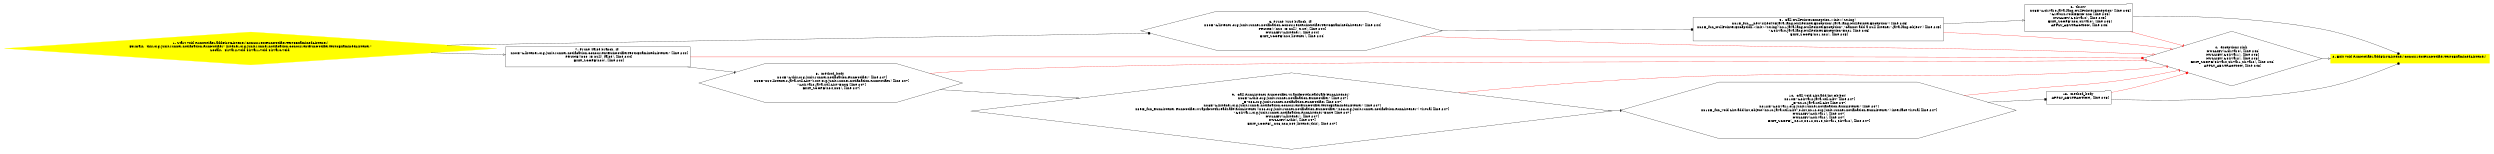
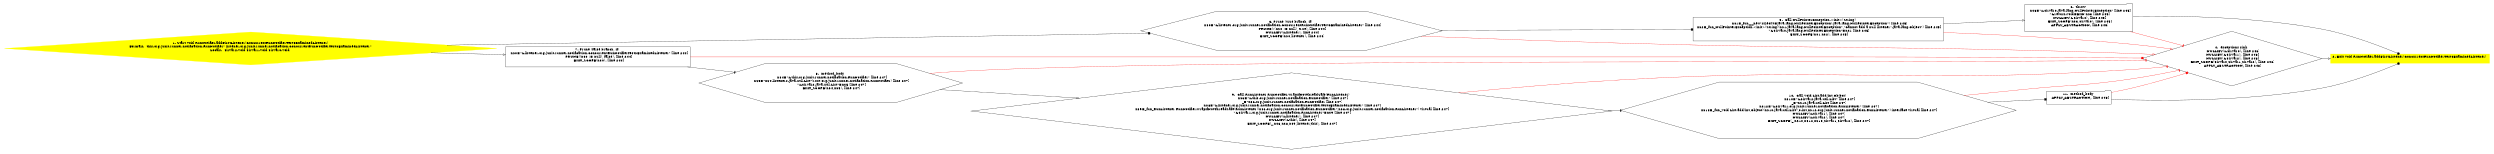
node "13:  method_body APPLY_ABSTRACTION; [line 248]": label "13:  method_body APPLY_ABSTRACTION; [line 248]" -> "11:  method_body APPLY_ABSTRACTION; [line 248]"
